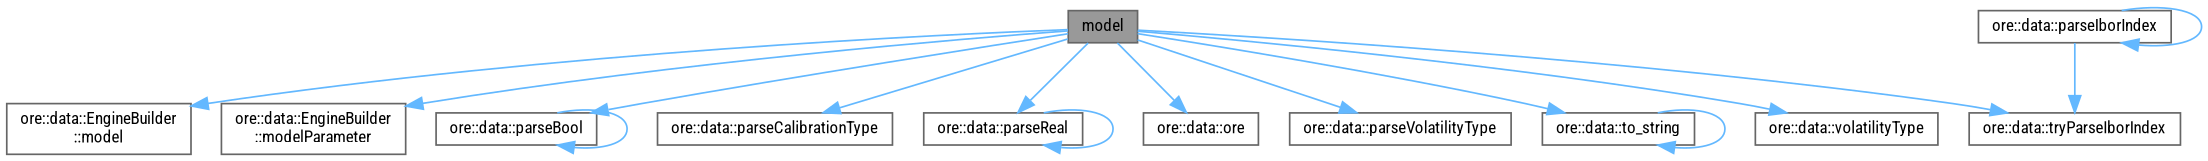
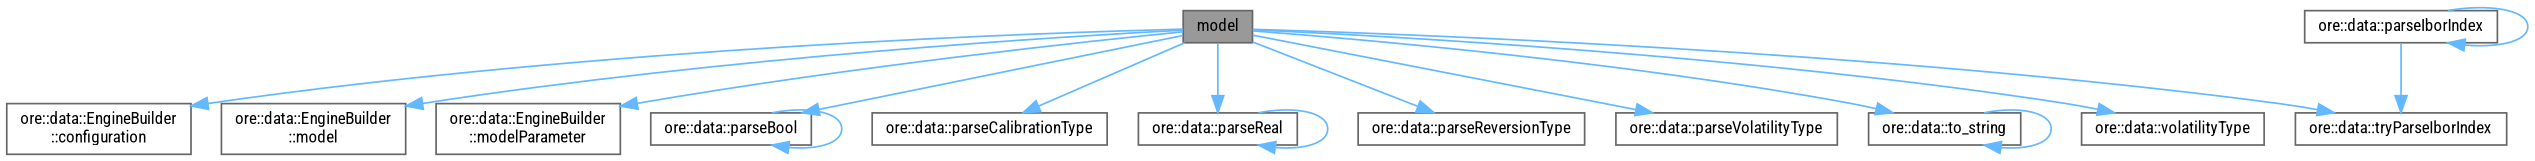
node "ore::data::EngineBuilder ::configuration": added
node "ore::data::ore": label "ore::data::ore" -> "ore::data::parseReversionType"
